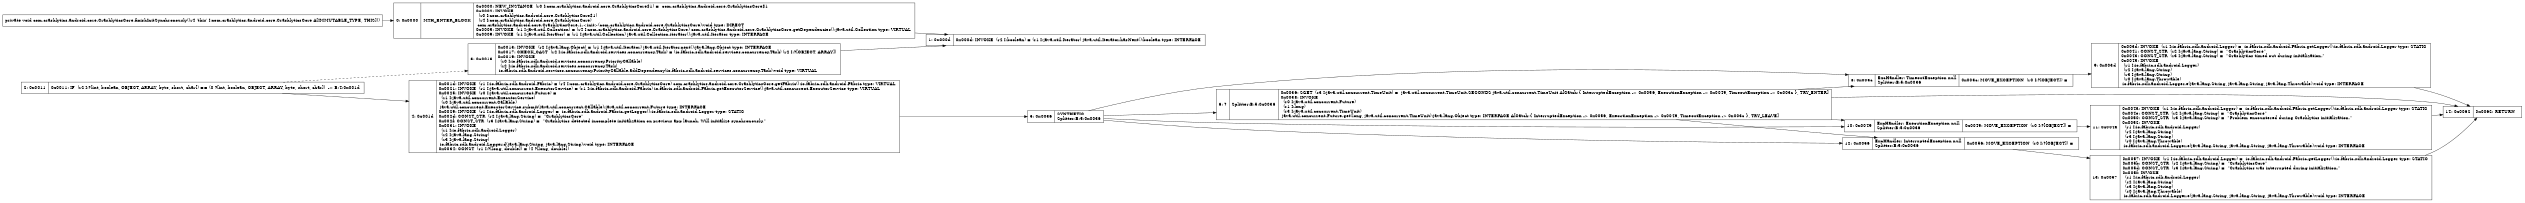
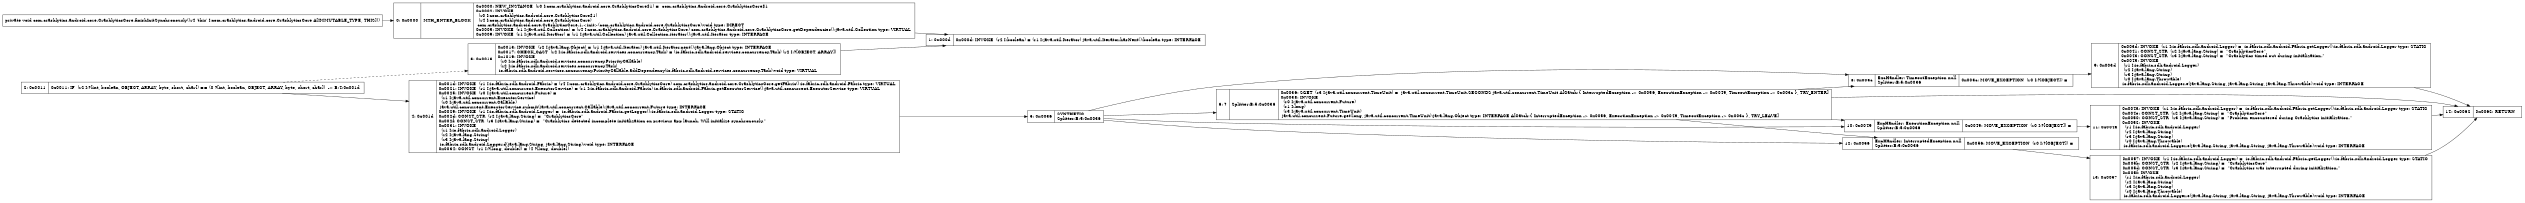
node "3: 0x0013": text "0x0019: INVOKE" -> "0x1019: INVOKE"
